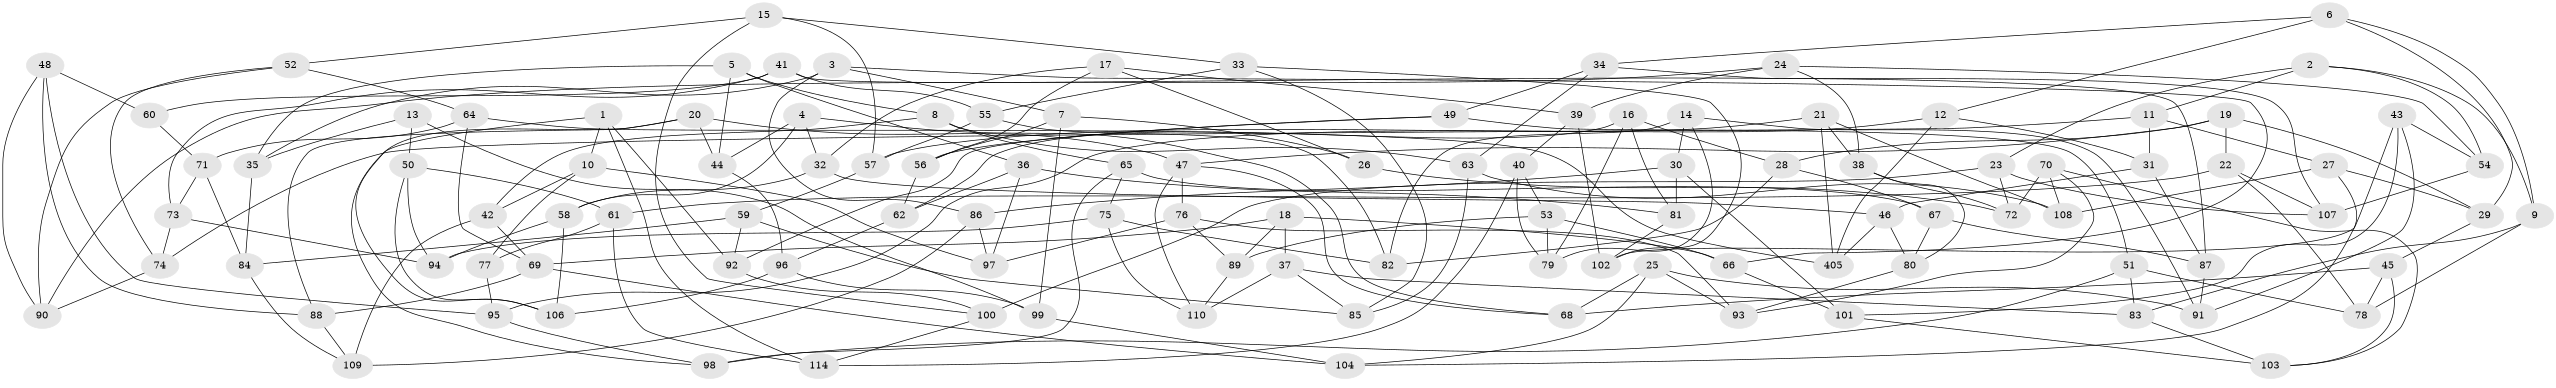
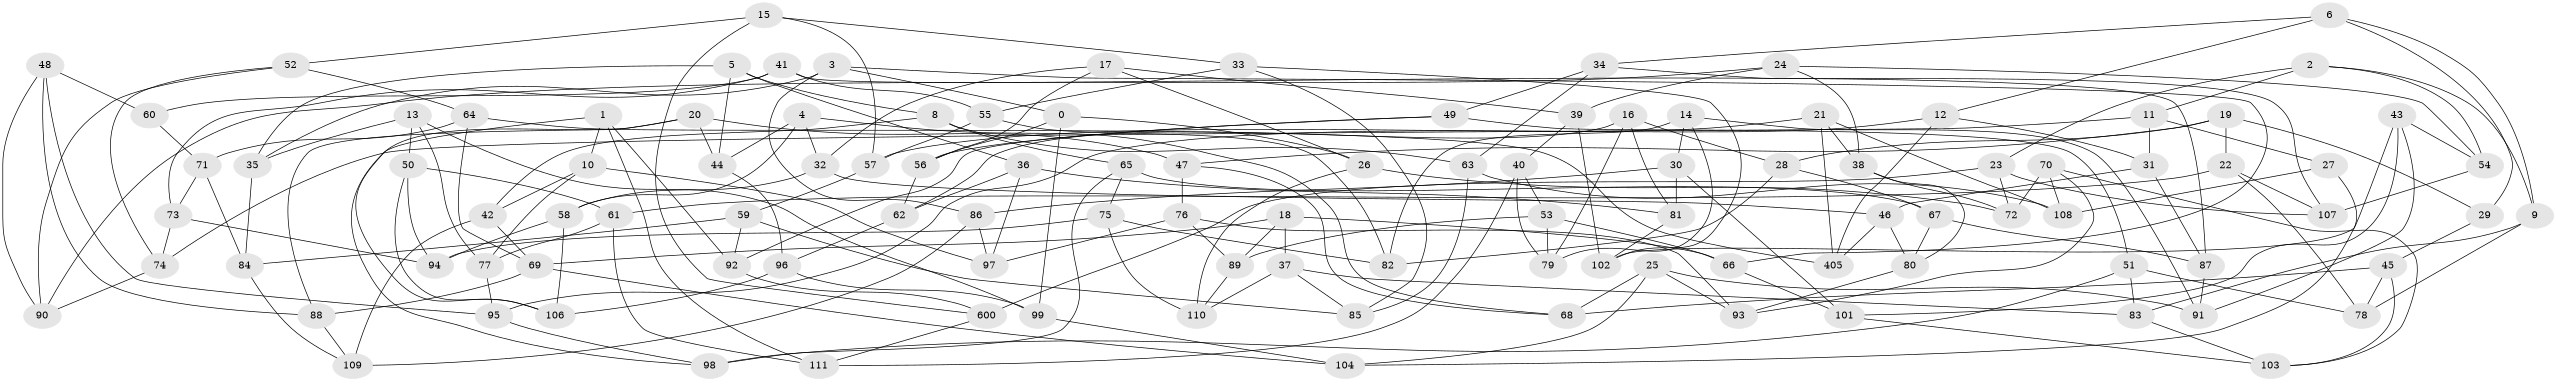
node "7": label "7" -> "0"
edge "27" -- "29": removed
edge "13" -- "77": added
edge "47" -- "110": now "26" -- "110"
node "100": label "100" -> "600"
node "114": label "114" -> "111"
